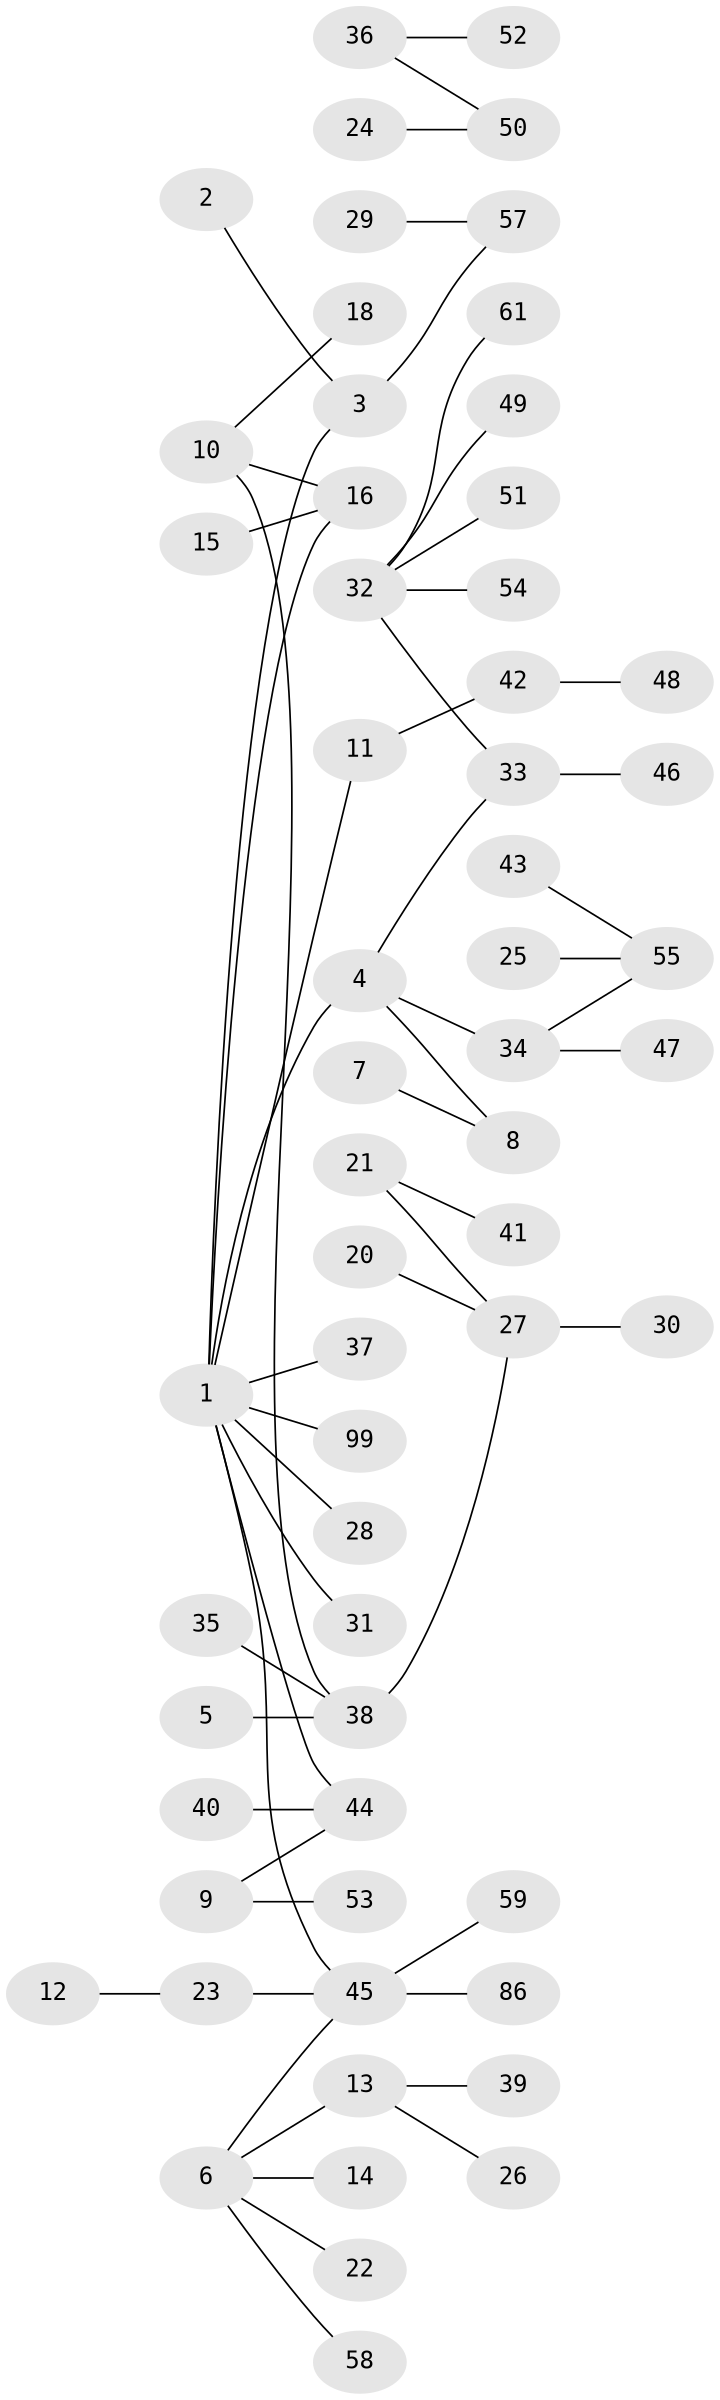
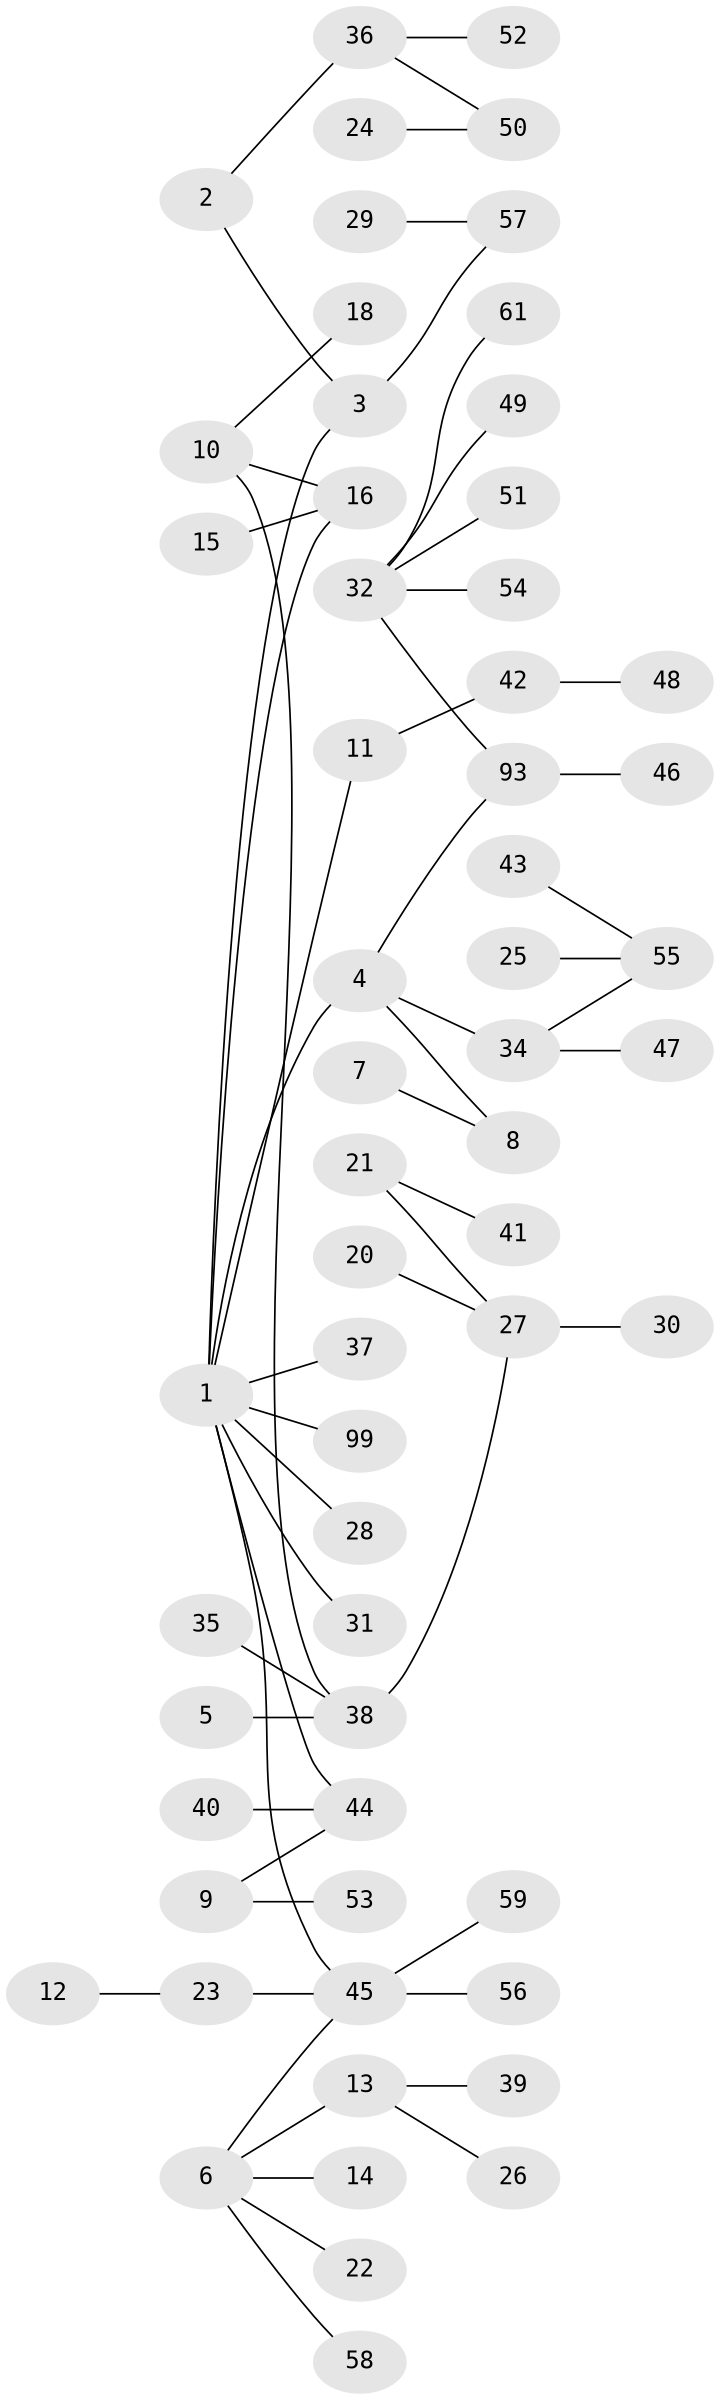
edge "36" -- "2": added
node "33": label "33" -> "93"
node "86": label "86" -> "56"
